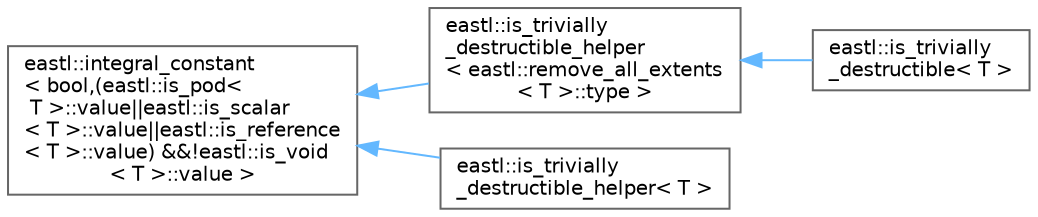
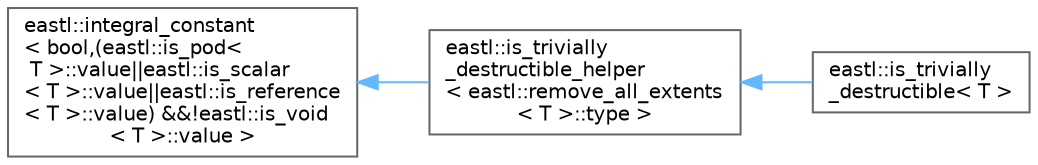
node "eastl::is_trivially _destructible_helper< T >": removed
